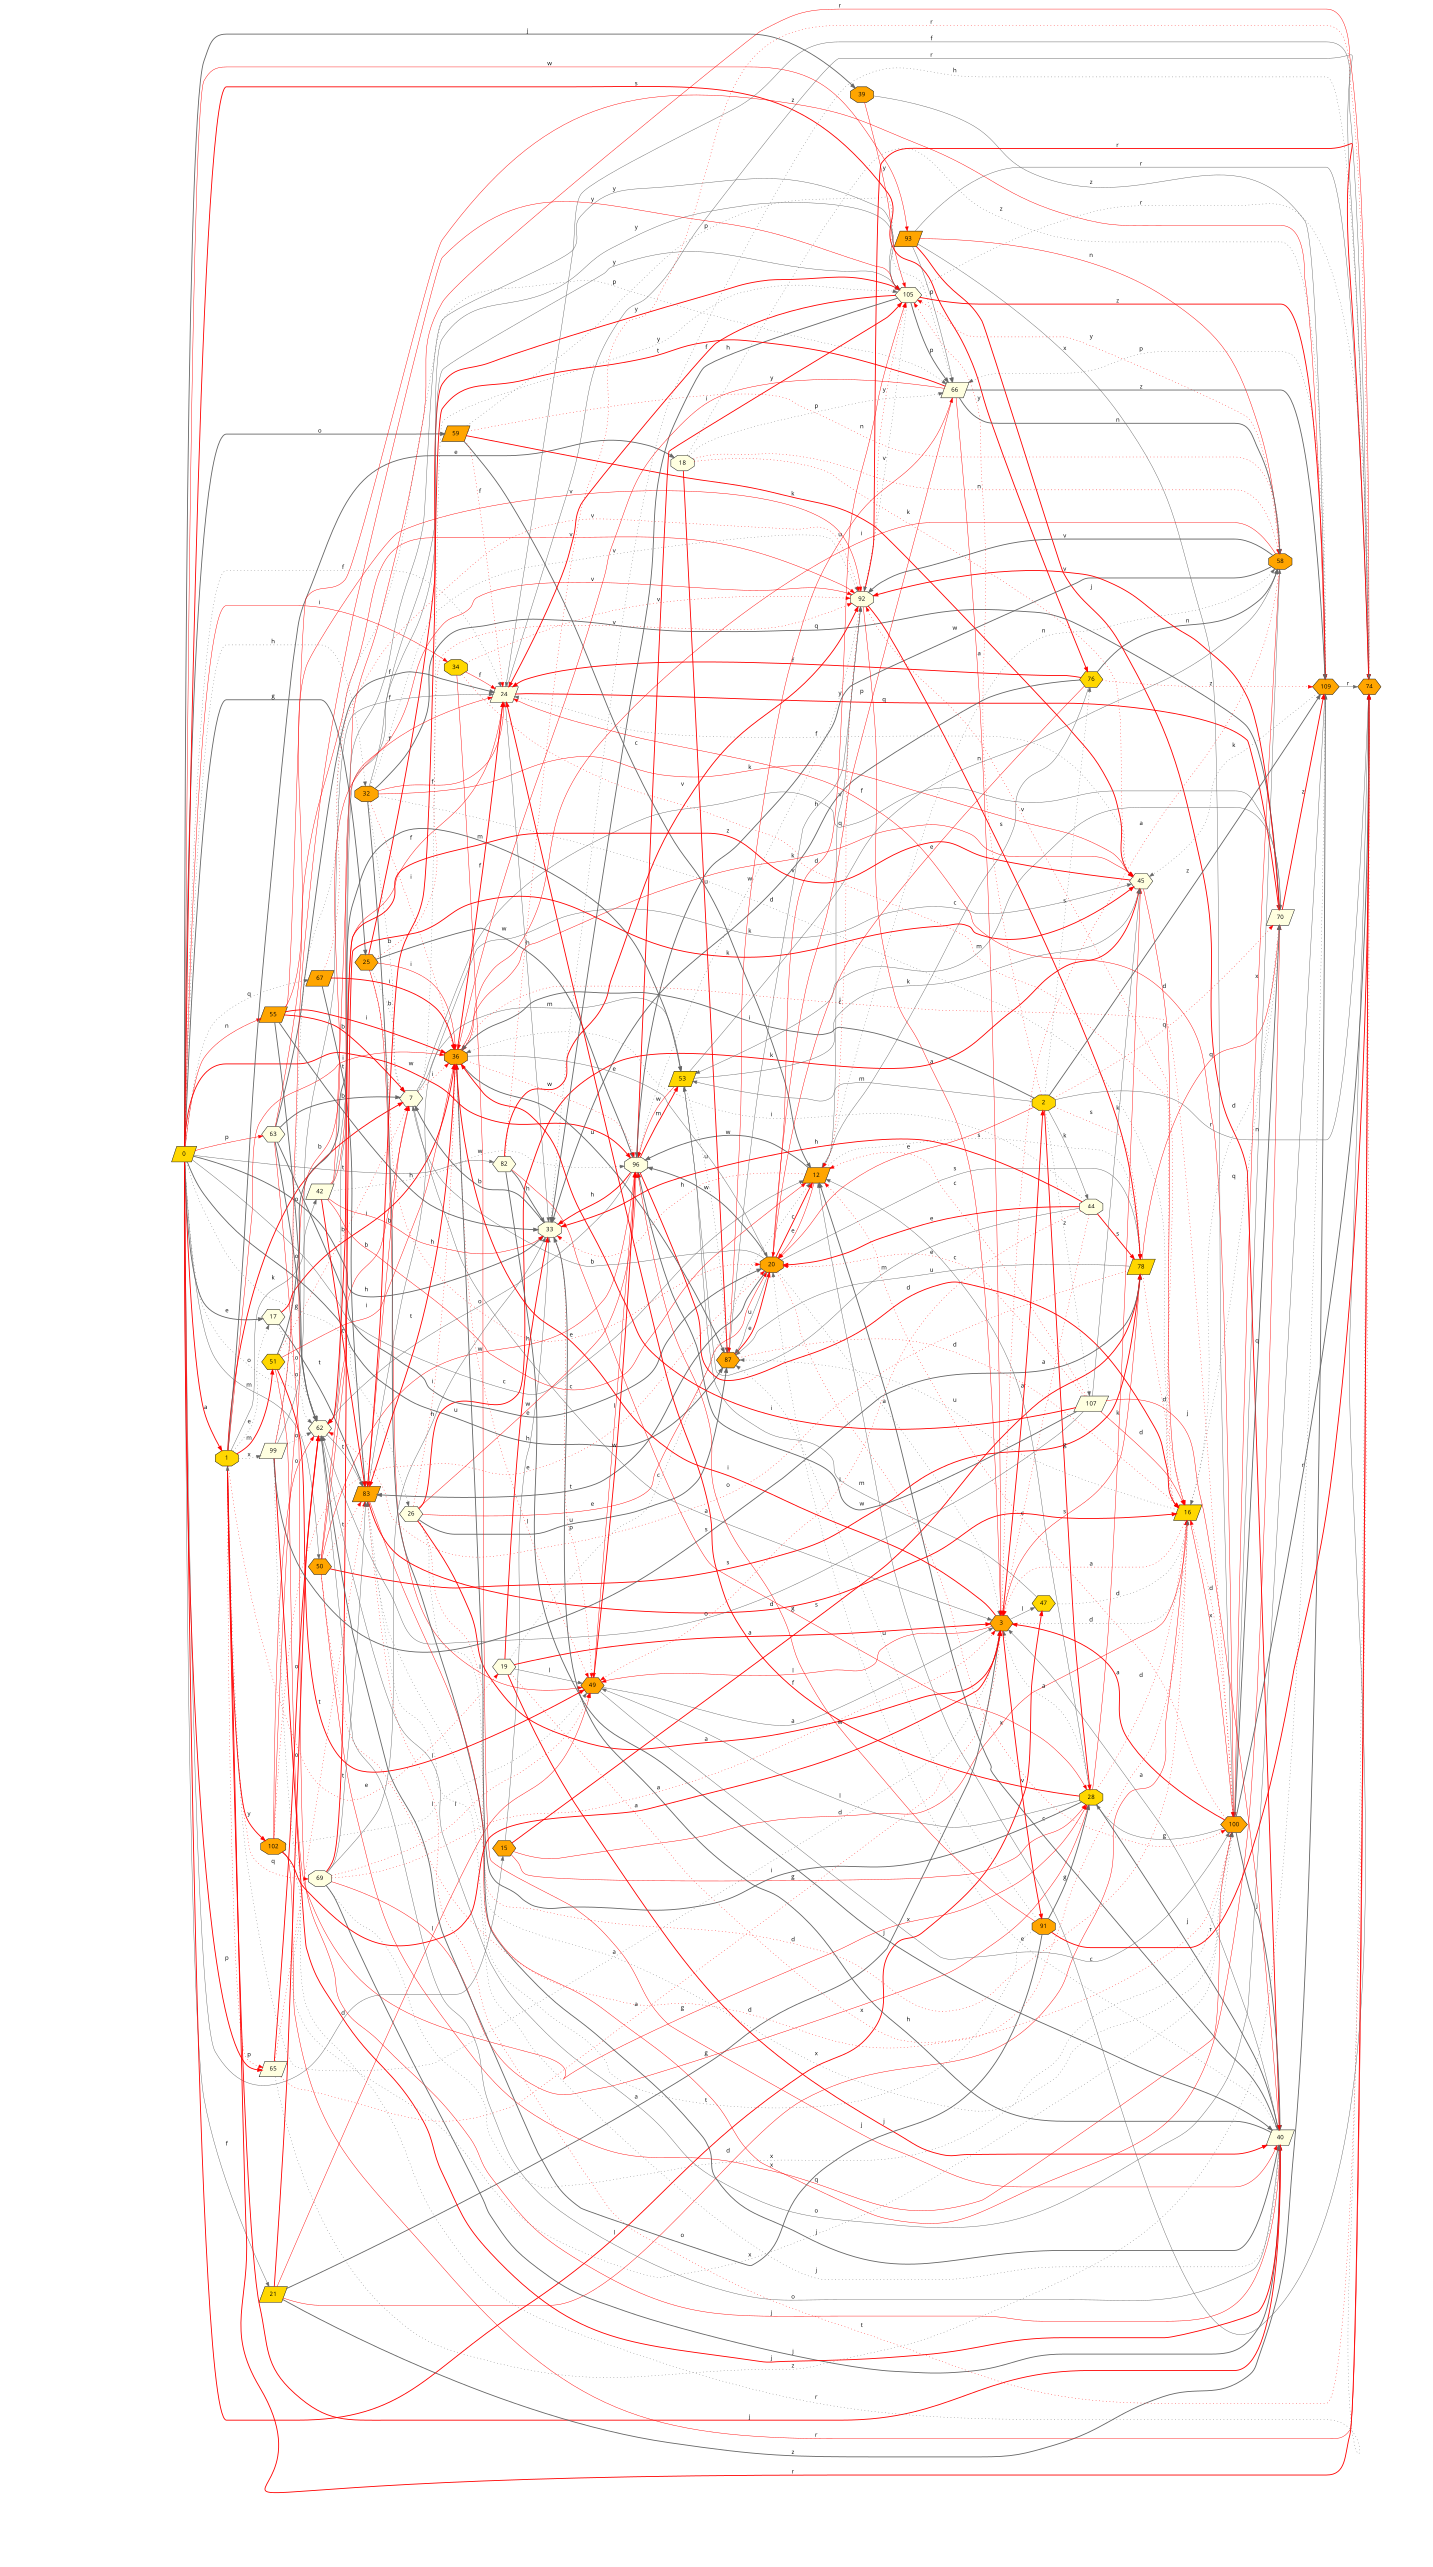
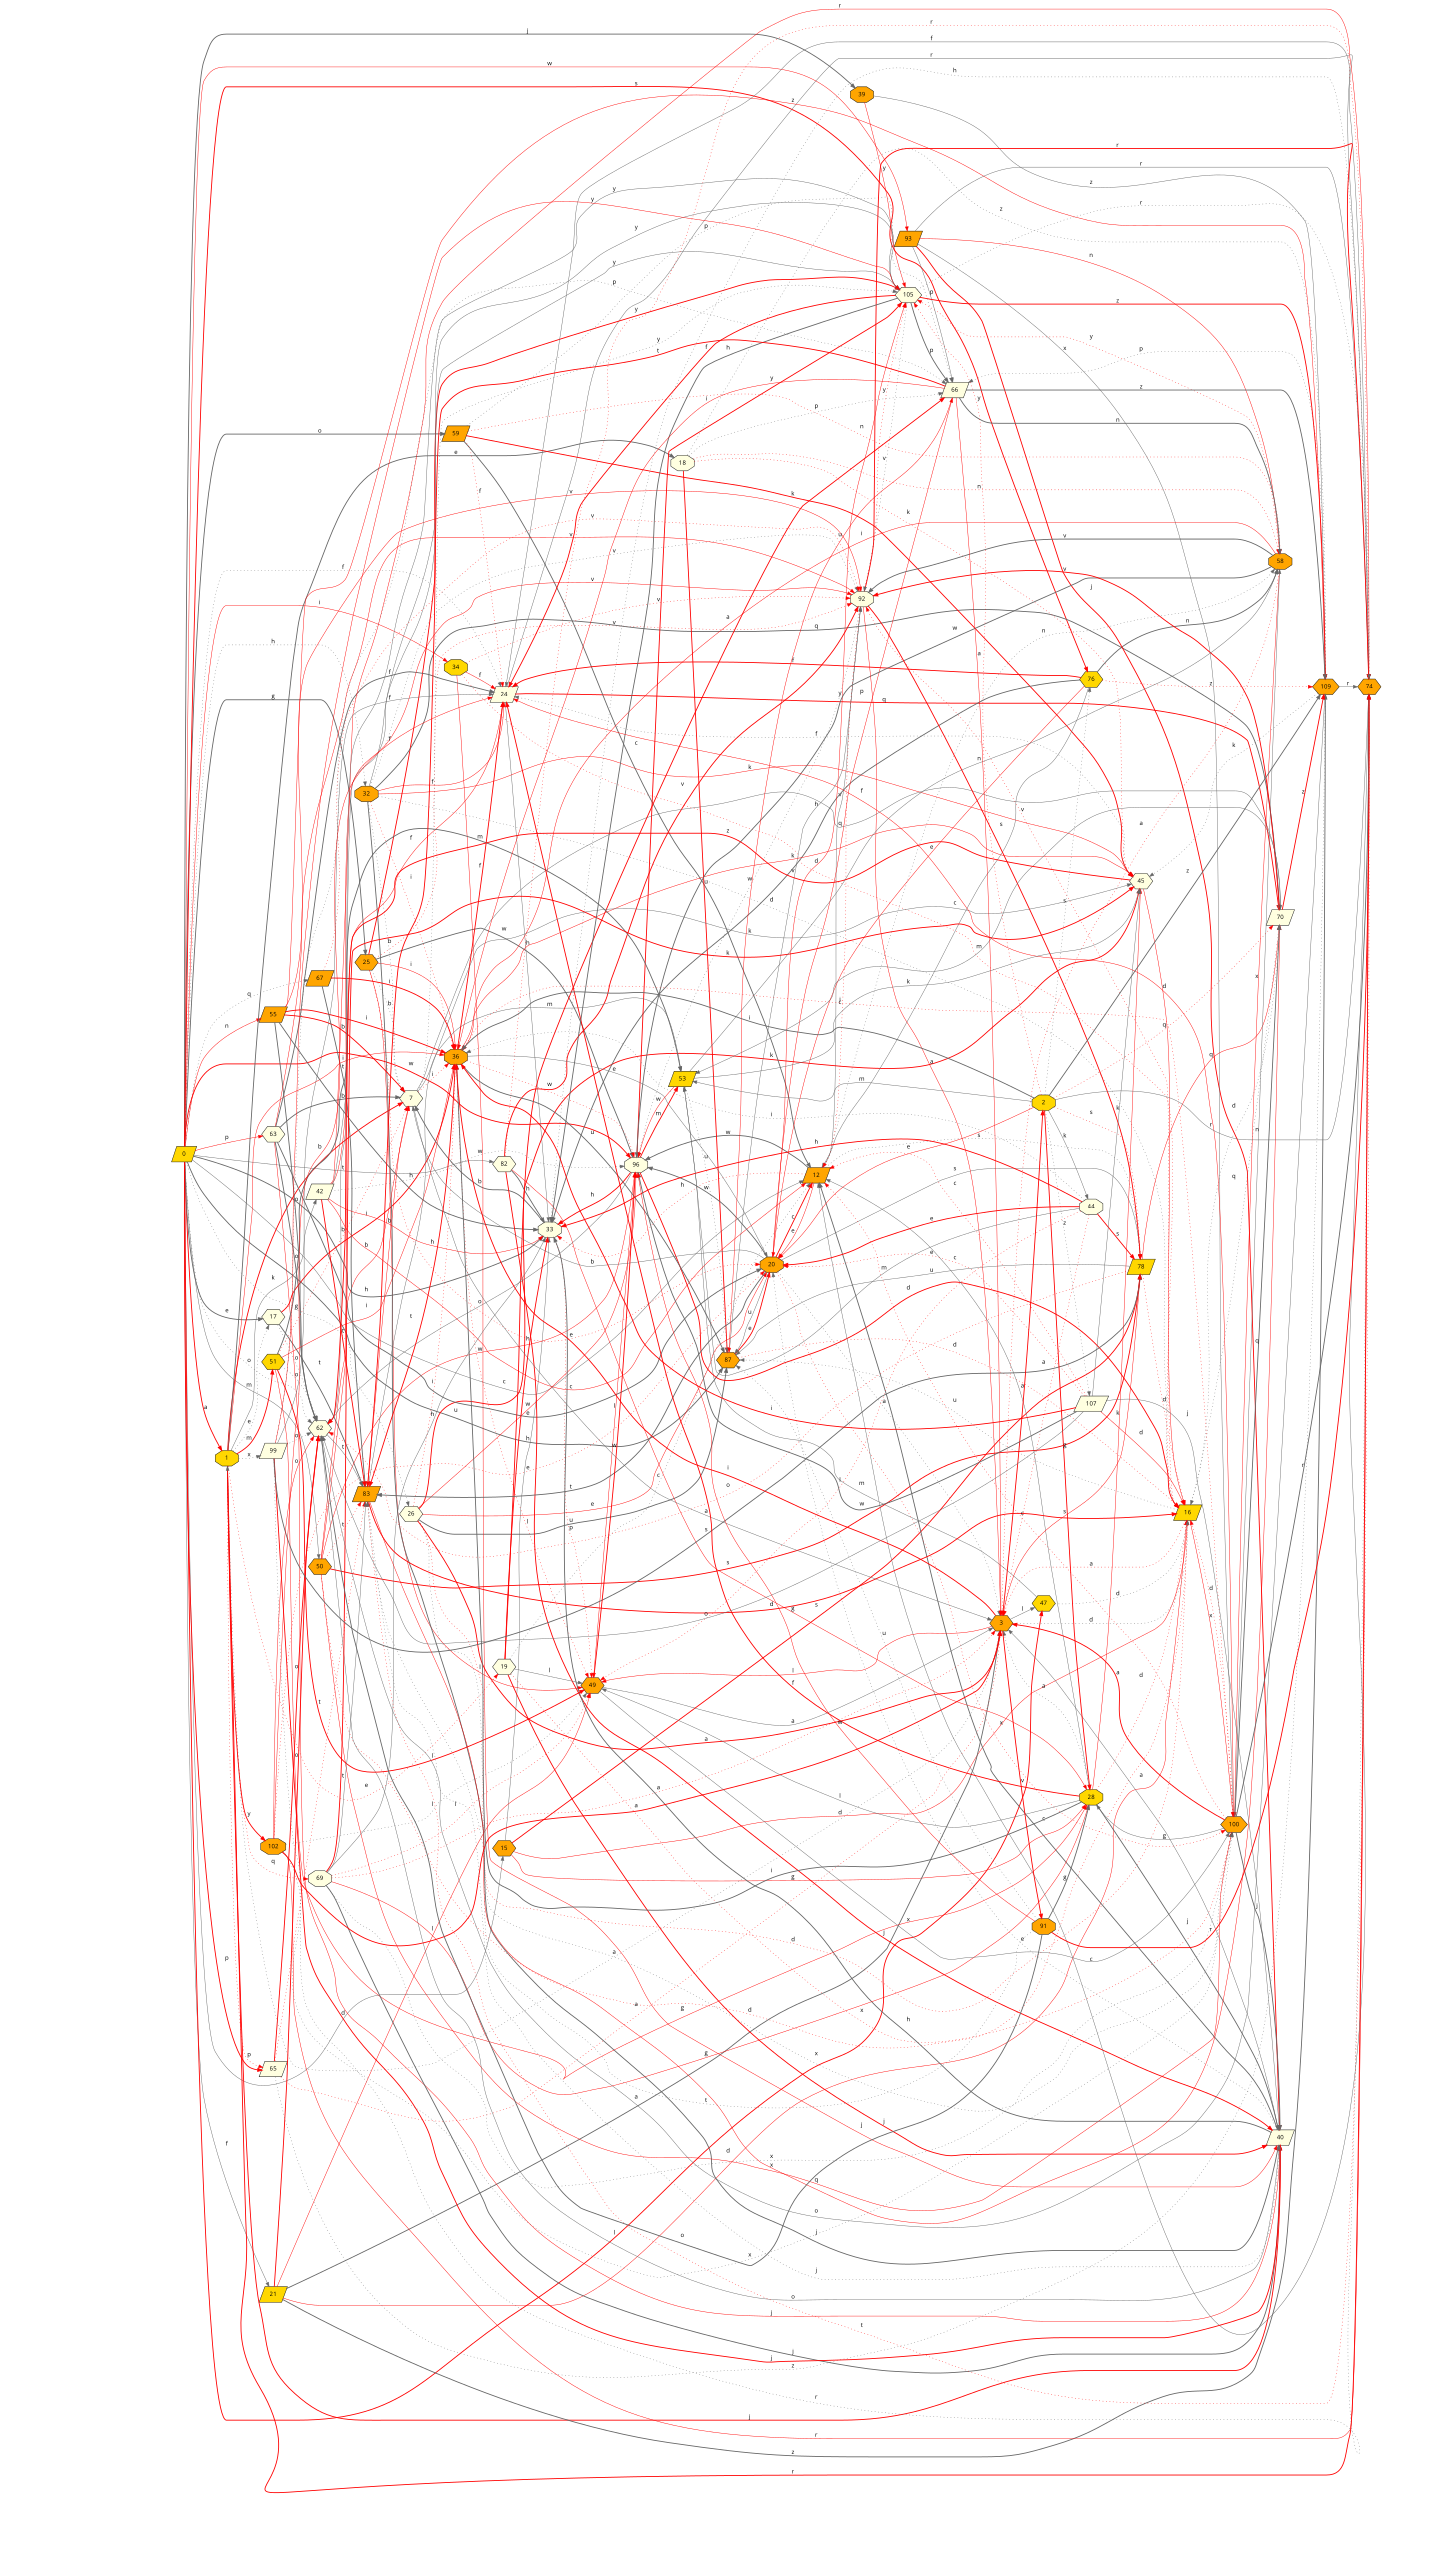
edge "19" -> "3": now "19" -> "66"
edge "107" -> "40": color red -> gray40
edge "82" -> "40": color gray40 -> red
